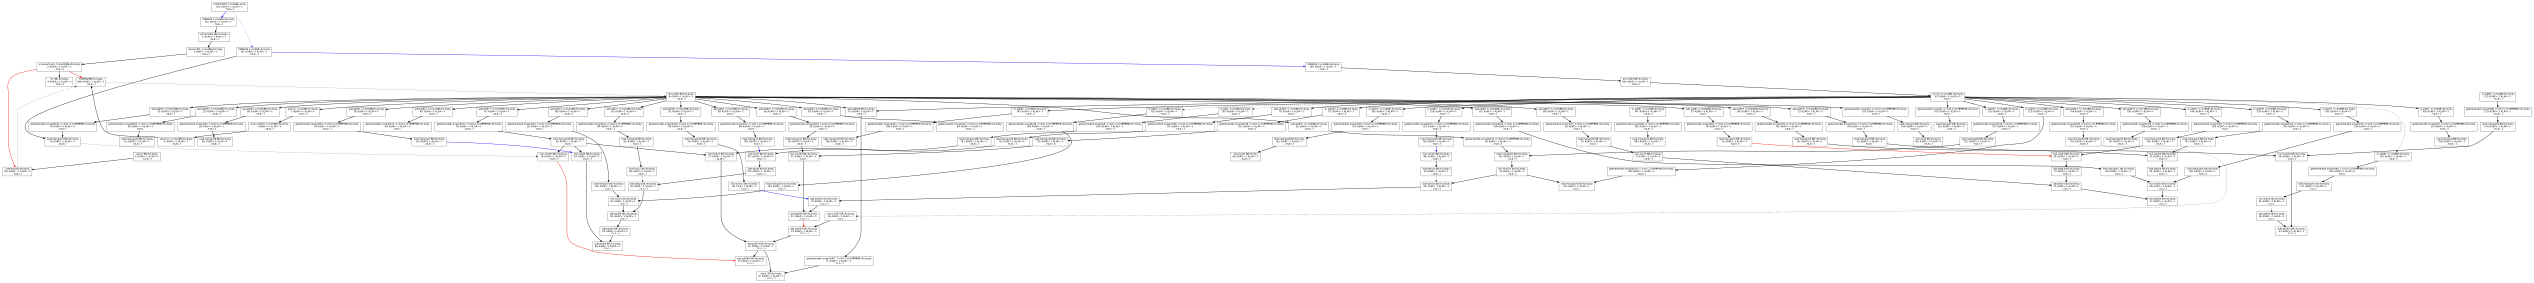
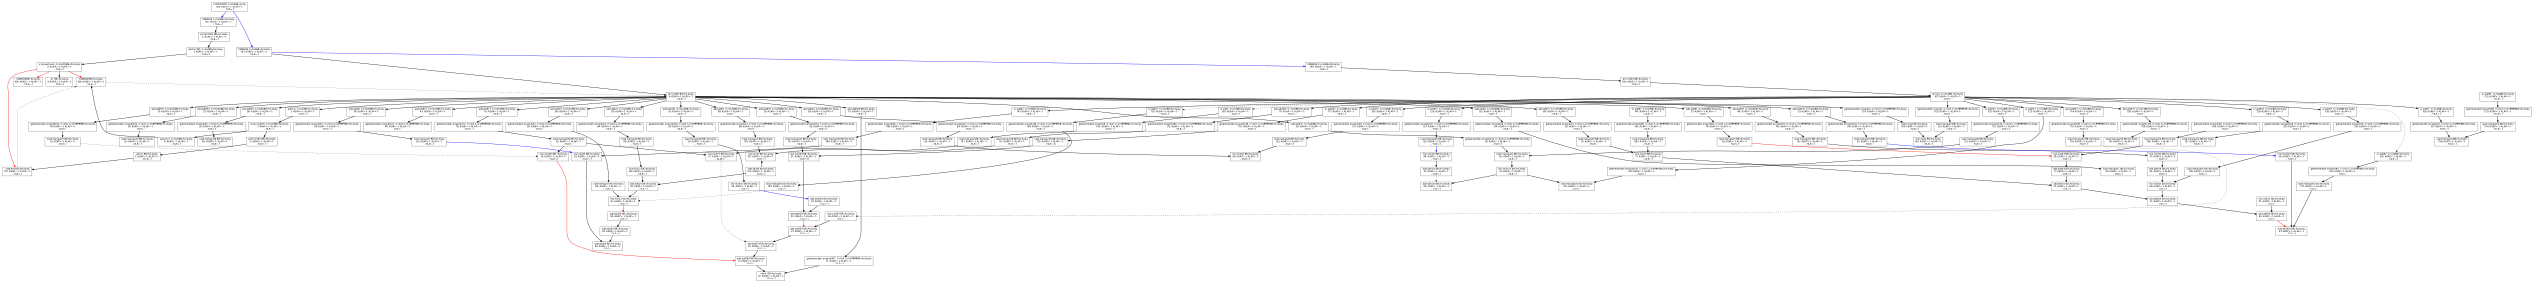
edge "LOOPSTART C=0x0BB=entry, 164, ASAP=-1, ALAP=-1, , TILE=-1" -> "CMERGE C=0x0BB=for.body, 167, ASAP=-1, ALAP=-1, , TILE=-1": style dashed -> bold
node "CMERGEBB=for.body, 166, ASAP=-1, ALAP=-1, , TILE=-1": added
edge "CMERGE C=0x0BB=for.body, 167, ASAP=-1, ALAP=-1, , TILE=-1" -> "load manupa37 BB=for.body, 15, ASAP=-1, ALAP=-1, , TILE=-1": now "CMERGE C=0x0BB=for.body, 167, ASAP=-1, ALAP=-1, , TILE=-1" -> "phi j.0282 BB=for.body, 4, ASAP=-1, ALAP=-1, , TILE=-1"
edge "shl mul  C=0x4BB=for.body, 107, ASAP=-1, ALAP=-1, , TILE=-1" -> "add add186 BB=for.body, 10, ASAP=-1, ALAP=-1, , TILE=-1": removed
node "or add57  C=0x6BB=for.body, 144, ASAP=-1, ALAP=-1, , TILE=-1": removed
node "load manupa1 BB=for.body, 104, ASAP=-1, ALAP=-1, , TILE=-1": label "load manupa1 BB=for.body, 104, ASAP=-1, ALAP=-1, , TILE=-1" -> "load icmp1 BB=for.body, 104, ASAP=-1, ALAP=-1, , TILE=-1"
edge "load manupa0 BB=for.body, 133, ASAP=-1, ALAP=-1, , TILE=-1" -> "mul mul4 BB=for.body, 105, ASAP=-1, ALAP=-1, , TILE=-1": added
node "zext inc193 BB=for.body, 8, ASAP=-1, ALAP=-1, , TILE=-1": added
node "load manupa9 BB=for.body, 85, ASAP=-1, ALAP=-1, , TILE=-1": added
edge "load manupa3 BB=for.body, 100, ASAP=-1, ALAP=-1, , TILE=-1" -> "mul mul13 BB=for.body, 101, ASAP=-1, ALAP=-1, , TILE=-1": color blue -> black
edge "load manupa14 BB=for.body, 843, ASAP=-1, ALAP=-1, , TILE=-1" -> "mul mul73 BB=for.body, 71, ASAP=-1, ALAP=-1, , TILE=-1": added
edge "load manupa35 BB=for.body, 20, ASAP=-1, ALAP=-1, , TILE=-1" -> "mul mul53 BB=for.body, 81, ASAP=-1, ALAP=-1, , TILE=-1": now "load manupa10 BB=for.body, 149, ASAP=-1, ALAP=-1, , TILE=-1" -> "mul mul53 BB=for.body, 81, ASAP=-1, ALAP=-1, , TILE=-1"
edge "load manupa22 BB=for.body, 131, ASAP=-1, ALAP=-1, , TILE=-1" -> "mul mul113 BB=for.body, 51, ASAP=-1, ALAP=-1, , TILE=-1": removed
edge "load manupa20 BB=for.body, 134, ASAP=-1, ALAP=-1, , TILE=-1" -> "mul mul303 BB=for.body, 56, ASAP=-1, ALAP=-1, , TILE=-1": now "load manupa20 BB=for.body, 134, ASAP=-1, ALAP=-1, , TILE=-1" -> "load manupa4 BB=for.body, 158, ASAP=-1, ALAP=-1, , TILE=-1"
edge "load manupa21 BB=for.body, 53, ASAP=-1, ALAP=-1, , TILE=-1" -> "mul mul303 BB=for.body, 56, ASAP=-1, ALAP=-1, , TILE=-1": color black -> blue
node "mul mul153 BB=for.body, 31, ASAP=-1, ALAP=-1, , TILE=-1": label "mul mul153 BB=for.body, 31, ASAP=-1, ALAP=-1, , TILE=-1" -> "mul mul153 BB=for.body, 31, ASAP=-1, ALAP=-1, , TILE=-6"
node "mul mul43 BB=for.for, 86, ASAP=-1, ALAP=-1, , TILE=-1": label "mul mul43 BB=for.for, 86, ASAP=-1, ALAP=-1, , TILE=-1" -> "mul mul43 BB=for.body, 86, ASAP=-1, ALAP=-1, , TILE=-1"
edge "mul mul13 BB=for.body, 101, ASAP=-1, ALAP=-1, , TILE=-1" -> "add add14 BB=for.body, 102, ASAP=-1, ALAP=-1, , TILE=-1": reversed
edge "mul mul23 BB=for.body, 96, ASAP=-1, ALAP=-1, , TILE=-1" -> "add add24 BB=for.body, 97, ASAP=-1, ALAP=-1, , TILE=-1": style dashed -> bold
edge "load manupa17 BB=for.body, 65, ASAP=-1, ALAP=-1, , TILE=-1" -> "mul mul83 BB=for.body, 66, ASAP=-1, ALAP=-1, , TILE=-1": now "add add114 BB=for.body, 52, ASAP=-1, ALAP=-1, , TILE=-1" -> "mul mul83 BB=for.body, 66, ASAP=-1, ALAP=-1, , TILE=-1"
node "mul mul143 BB=for.body, 36, TILE=-1, ALAP=-1, , TILE=-1": label "mul mul143 BB=for.body, 36, TILE=-1, ALAP=-1, , TILE=-1" -> "mul mul143 BB=for.body, 36, ASAP=-1, ALAP=-1, , TILE=-1"
edge "add add134 BB=for.body, 42, ASAP=-1, ALAP=-1, , TILE=-1" -> "add add144 BB=for.body, 37, ASAP=-1, ALAP=-1, , TILE=-1": removed
edge "load manupa18 BB=for.body, 137, ASAP=-1, ALAP=-1, , TILE=-1" -> "mul mul93 BB=for.body, 61, ASAP=-1, ALAP=-1, , TILE=-1": now "load manupa18 BB=for.body, 137, ASAP=-1, ALAP=-1, , TILE=-1" -> "add add104 BB=for.body, 57, ASAP=-1, ALAP=-1, , TILE=-1"
edge "load manupa6 BB=for.body, 155, ASAP=-1, ALAP=-1, , TILE=-1" -> "mul mul33 BB=for.body, 91, ASAP=-1, ALAP=-1, , TILE=-1": style bold -> dashed
edge "add add24 BB=for.body, 97, ASAP=-1, ALAP=-1, , TILE=-1" -> "add add34 BB=add.body, 92, ASAP=-1, ALAP=-1, , TILE=-1": now "add add24 BB=for.body, 97, ASAP=-1, ALAP=-1, , TILE=-1" -> "mul mul33 BB=for.body, 91, ASAP=-1, ALAP=-1, , TILE=-1"
edge "mul mul173 BB=for.body, 21, ASAP=-1, ALAP=-1, , ALAP=-1" -> "add add174 BB=for.body, 22, ASAP=-1, ALAP=-1, , TILE=-1": style bold -> dashed
edge "mul mul33 BB=for.body, 91, ASAP=-1, ALAP=-1, , TILE=-1" -> "add add34 BB=add.body, 92, ASAP=-1, ALAP=-1, , TILE=-1": color black -> red
edge "mul mul93 BB=for.body, 61, ASAP=-1, ALAP=-1, , TILE=-1" -> "add add94 BB=for.body, 62, ASAP=-1, ALAP=-1, , TILE=-1": style dashed -> bold
edge "add add84 BB=for.body, 67, ASAP=-1, ALAP=-1, , TILE=-1" -> "add add94 BB=for.body, 62, ASAP=-1, ALAP=-1, , TILE=-1": added
edge "add add94 BB=for.body, 62, ASAP=-1, ALAP=-1, , TILE=-1" -> "add add104 BB=for.body, 57, ASAP=-1, ALAP=-1, , TILE=-1": color black -> red
edge "add add174 BB=for.body, 22, ASAP=-1, ALAP=-1, , TILE=-1" -> "store  BB=for.body, 12, ASAP=-1, ALAP=-1, , TILE=-1": now "add add184 BB=for.body, 17, ASAP=-1, ALAP=-1, , TILE=-1" -> "store  BB=for.body, 12, ASAP=-1, ALAP=-1, , TILE=-1"
